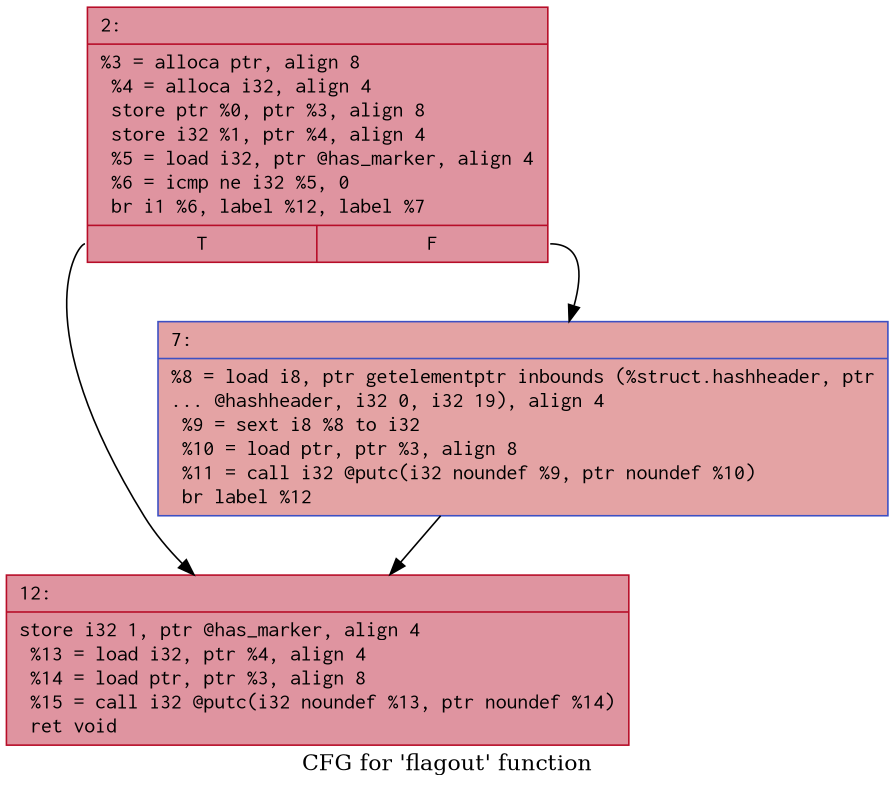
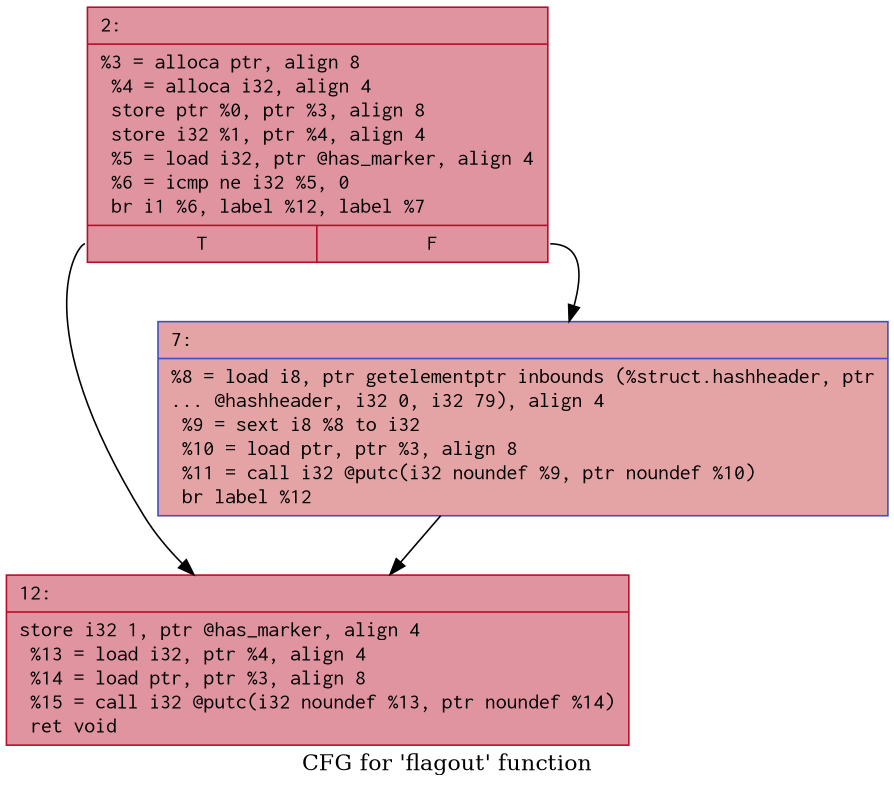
node "7:": text "... @hashheader, i32 0, i32 19), align 4" -> "... @hashheader, i32 0, i32 79), align 4"
